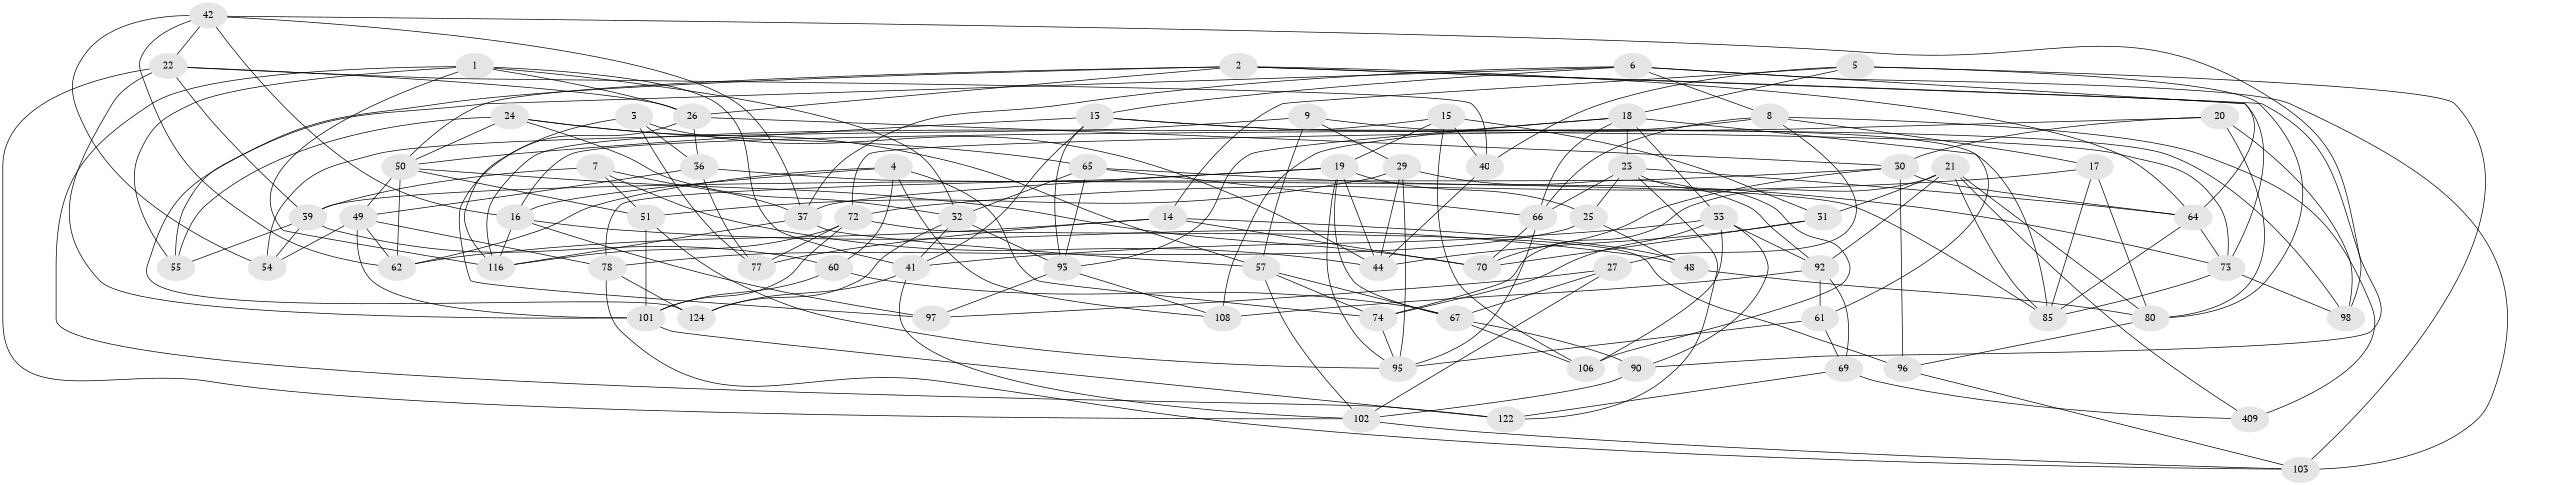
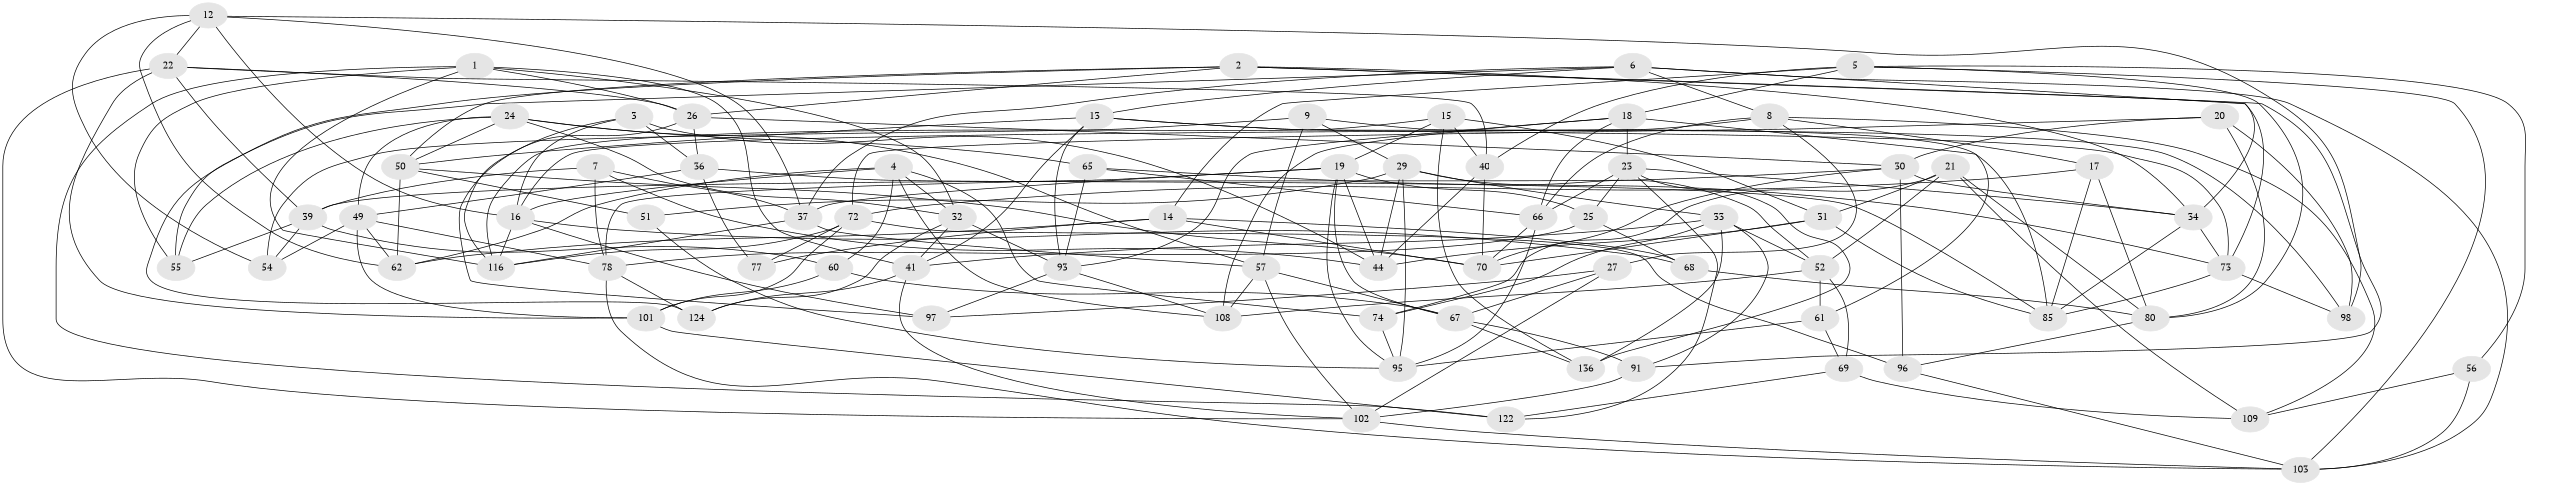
node "42": label "42" -> "12"
edge "18" -- "33": now "29" -- "33"
edge "50" -- "49": now "24" -- "49"
edge "7" -- "51": now "7" -- "78"
edge "65" -- "32": now "4" -- "32"
edge "3" -- "77": now "3" -- "16"
edge "40" -- "70": added
node "64": label "64" -> "34"
edge "21" -- "85": now "31" -- "85"
edge "51" -- "101": removed
node "48": label "48" -> "68"
node "92": label "92" -> "52"
edge "57" -- "74": now "57" -- "108"
node "106": label "106" -> "136"
node "90": label "90" -> "91"
node "56": added
node "409": label "409" -> "109"
